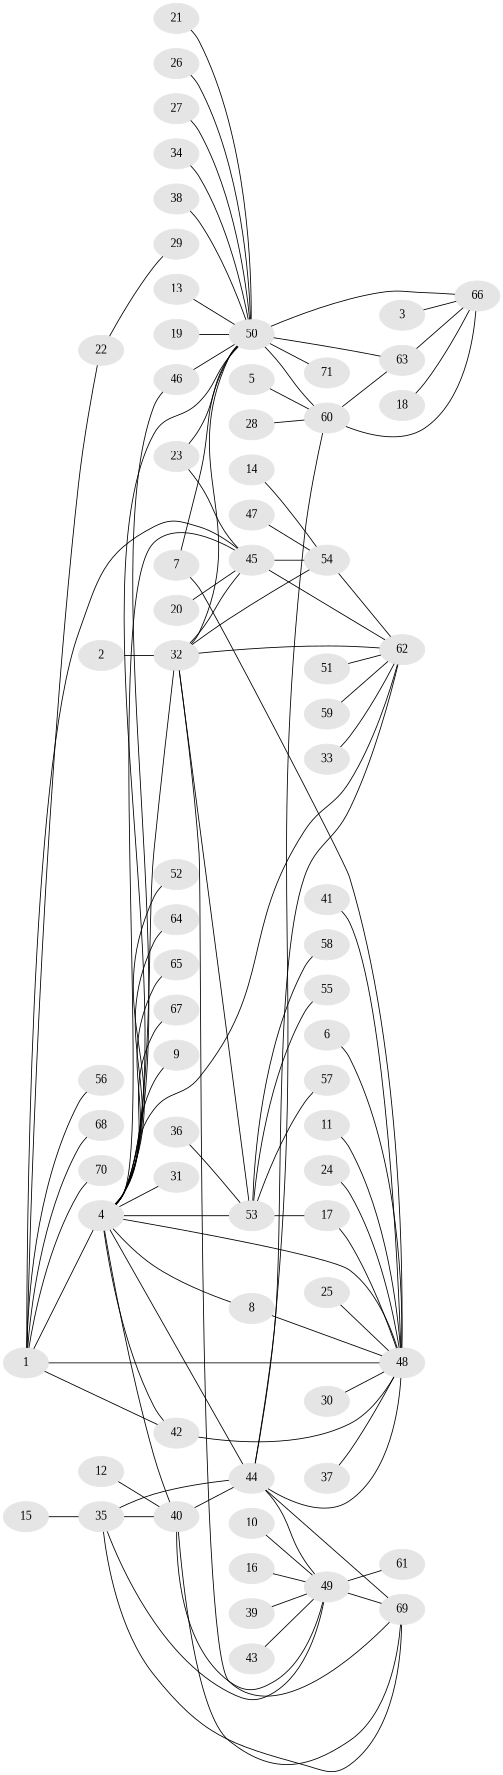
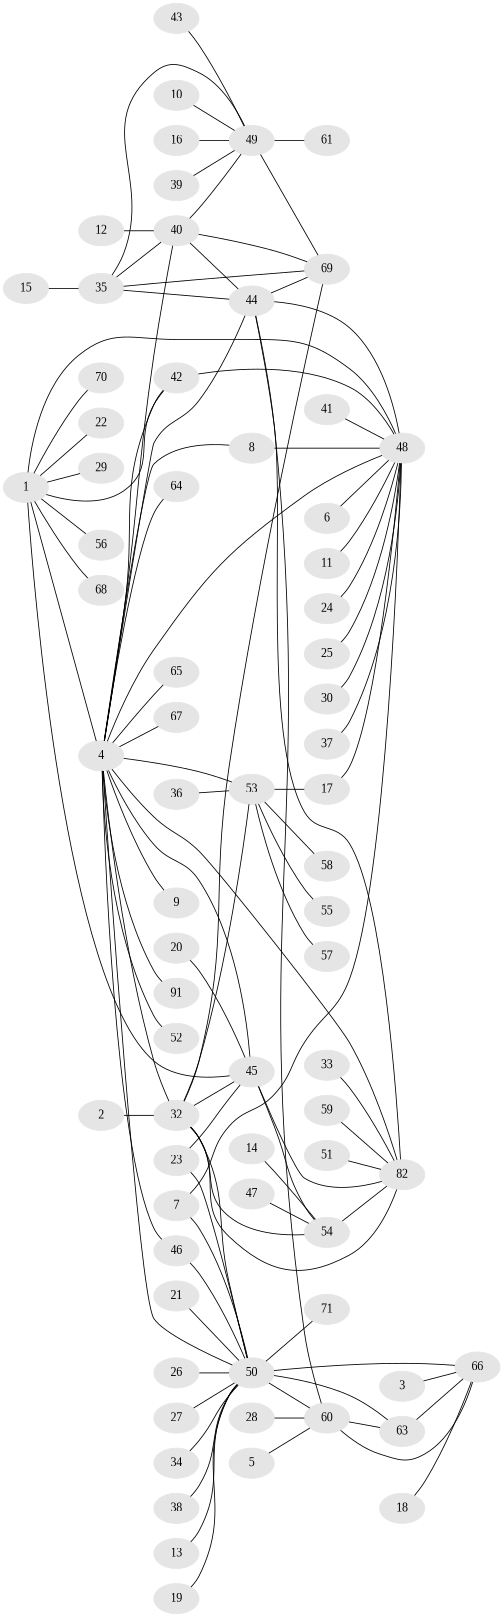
edge "29" -- "22": now "29" -- "1"
node "62": label "62" -> "82"
node "31": label "31" -> "91"
edge "44" -- "49": removed
